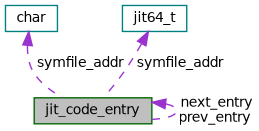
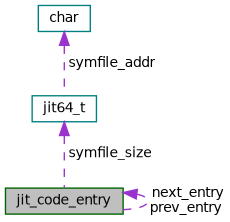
edge "jit_code_entry" -> "jit64_t": label " symfile_addr" -> " symfile_size"
edge "jit_code_entry" -> "char": now "jit64_t" -> "char"
